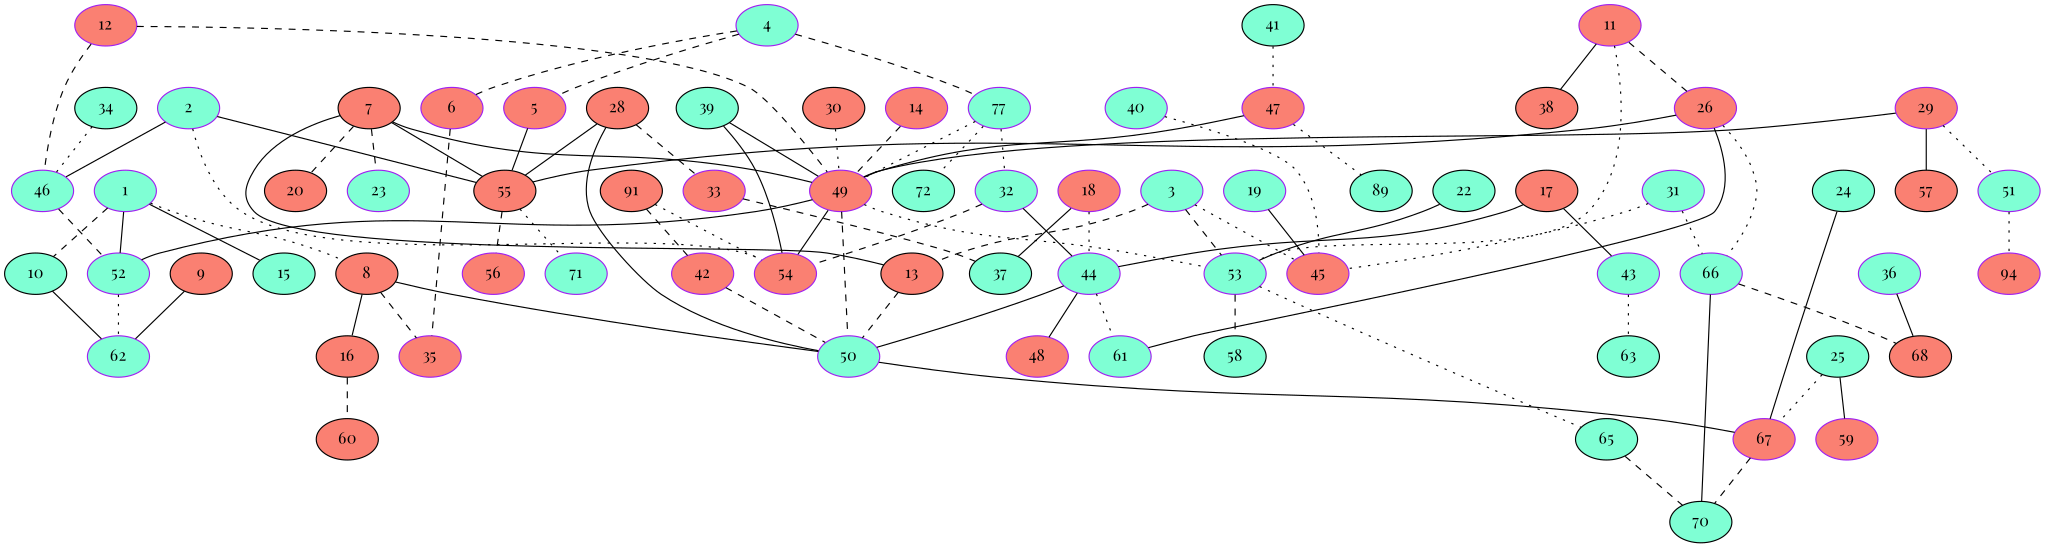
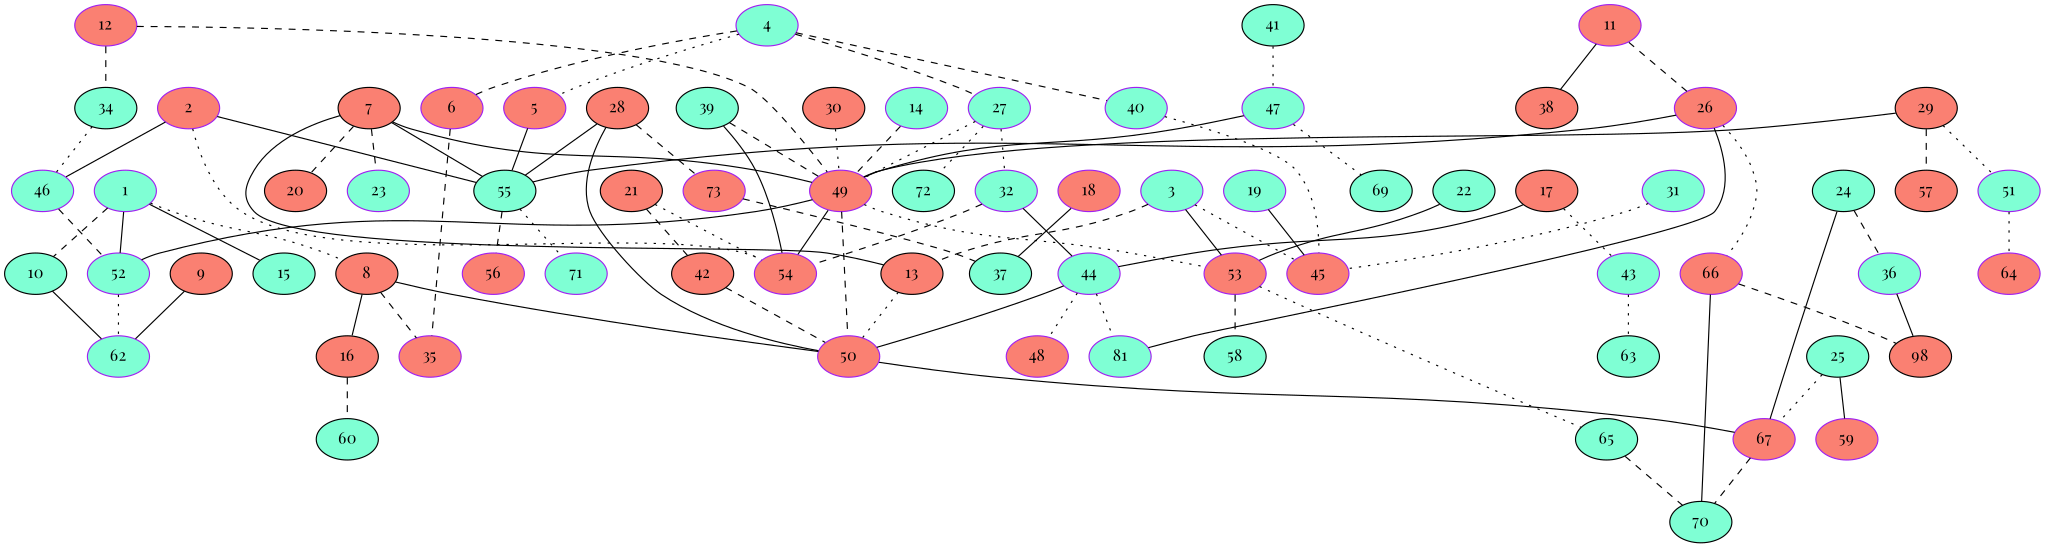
edge "4" -- "5": style dashed -> dotted
edge "4" -- "40": added
edge "12" -- "46": now "12" -- "34"
node "2": fillcolor aquamarine -> salmon
node "14": fillcolor salmon -> aquamarine
node "77": label "77" -> "27"
node "47": fillcolor salmon -> aquamarine
node "29": color purple -> black
edge "39" -- "49": style solid -> dashed
edge "29" -- "57": style solid -> dashed
node "55": fillcolor salmon -> aquamarine
node "91": label "91" -> "21"
node "33": label "33" -> "73"
node "89": label "89" -> "69"
edge "18" -- "44": removed
edge "3" -- "53": style dashed -> solid
edge "17" -- "43": style solid -> dotted
edge "31" -- "66": removed
edge "24" -- "36": added
edge "11" -- "53": removed
node "42": color purple -> black
node "53": fillcolor aquamarine -> salmon
node "66": fillcolor aquamarine -> salmon
node "94": label "94" -> "64"
edge "13" -- "50": style dashed -> dotted
edge "44" -- "48": style solid -> dotted
node "50": fillcolor aquamarine -> salmon
node "61": label "61" -> "81"
node "68": label "68" -> "98"
node "60": fillcolor salmon -> aquamarine
